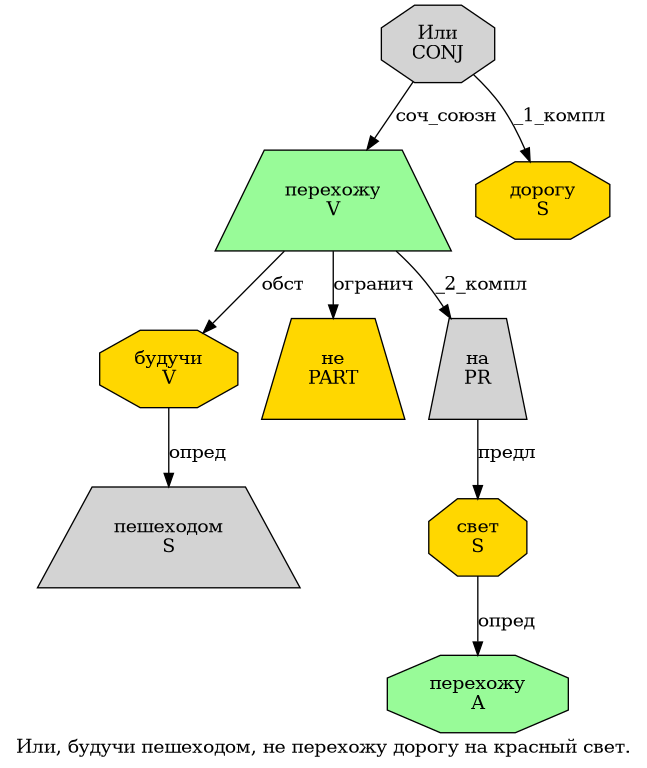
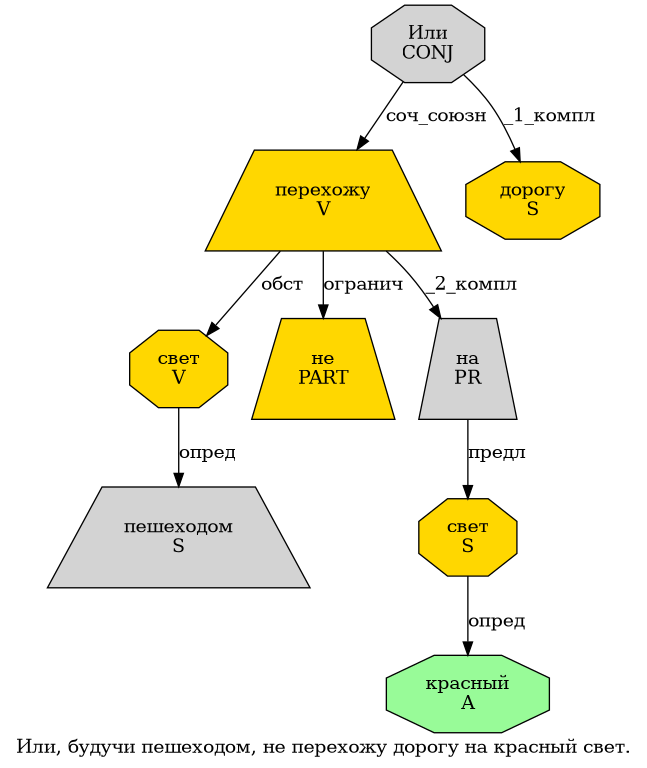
node "перехожу V": fillcolor palegreen -> gold
node "будучи V": label "будучи V" -> "свет V"
node "перехожу A": label "перехожу A" -> "красный A"
